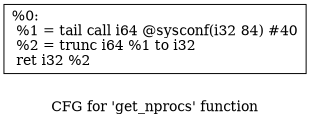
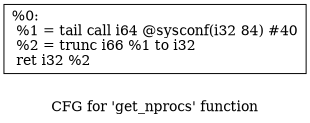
node "%0:": text "%2 = trunc i64 %1 to i32" -> "%2 = trunc i66 %1 to i32"
